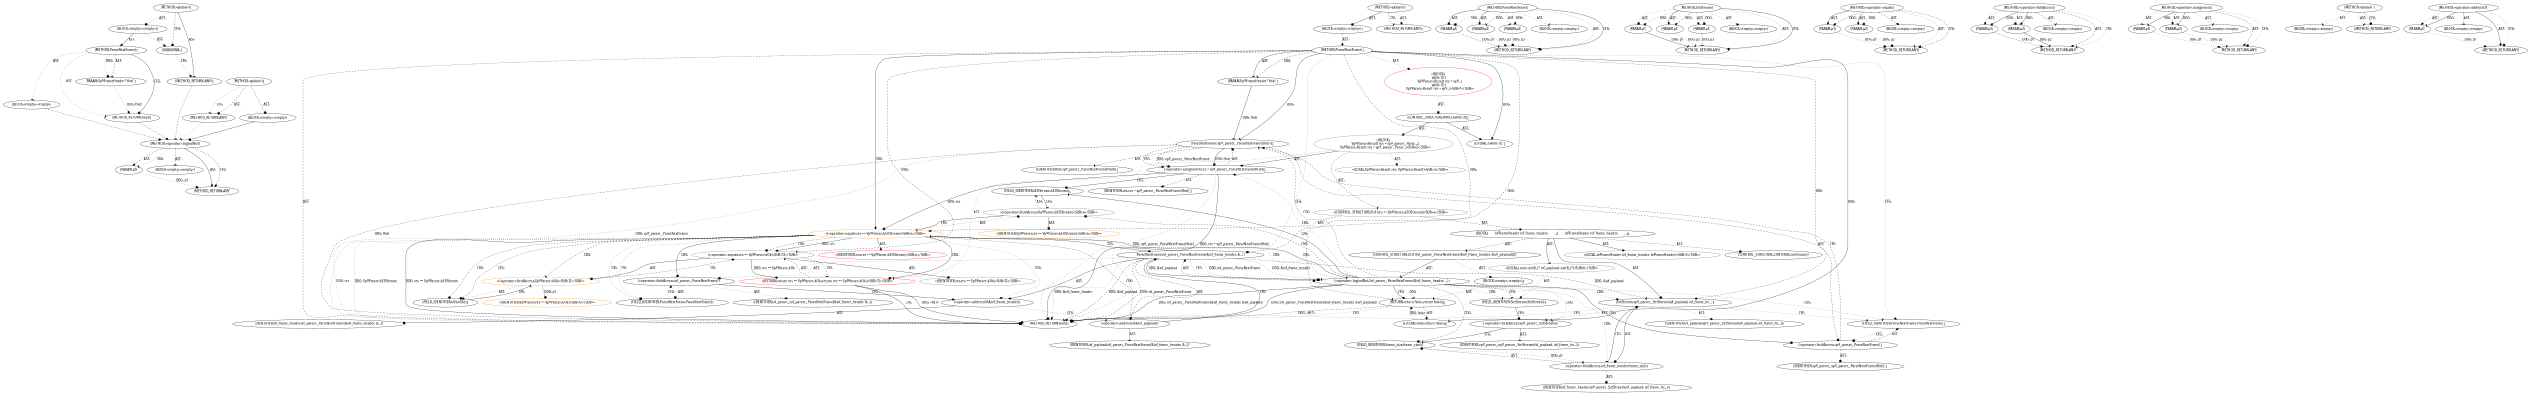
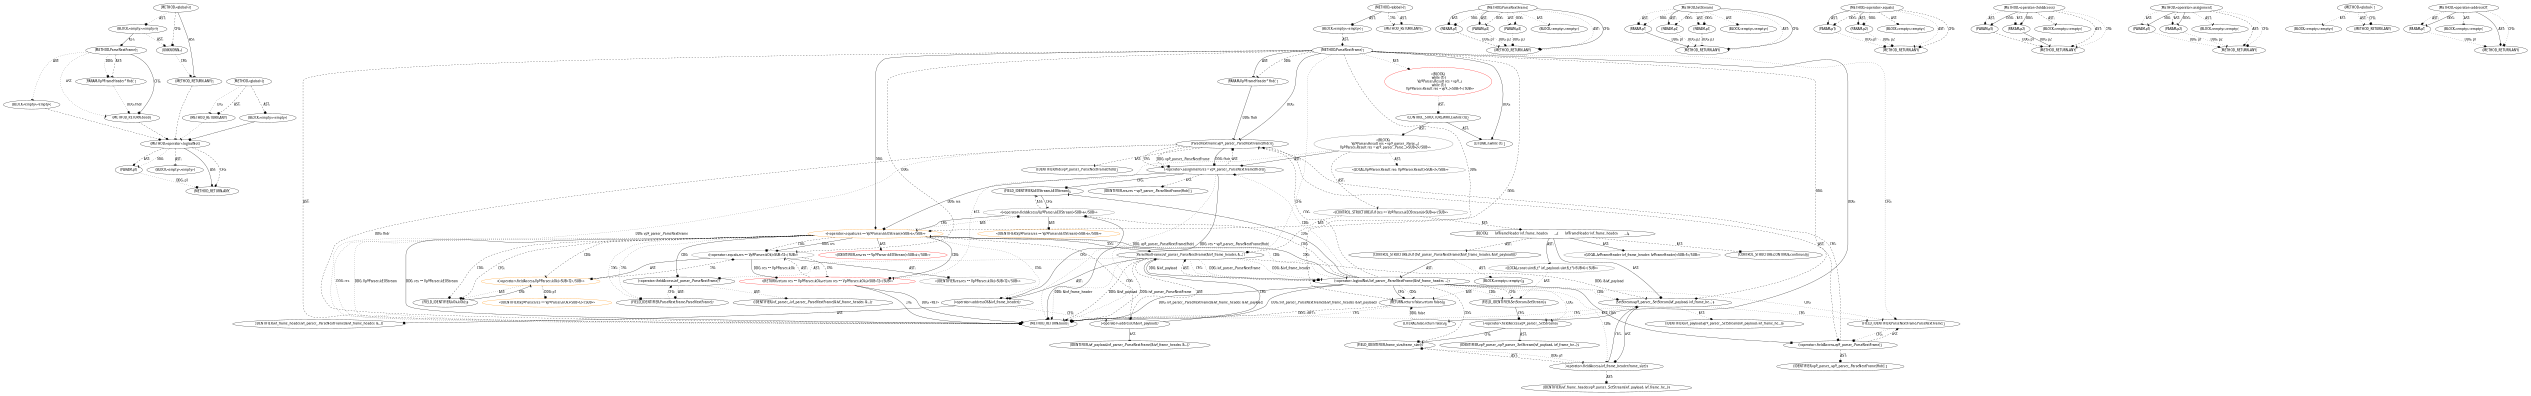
node "(CONTROL_STRUCTURE,CONTINUE,continue;)": text "17" -> "10"
edge "(<operator>.fieldAccess,ivf_parser_.ParseNextFrame)" -> "(<operator>.addressOf,&ivf_frame_header)": now "<(<operator>.fieldAccess,Vp9Parser::kEOStream)<SUB>4</SUB>>" -> "(<operator>.addressOf,&ivf_frame_header)"
edge "(RETURN,return false;,return false;)" -> "(LITERAL,false,return false;)": removed, label "AST:"
